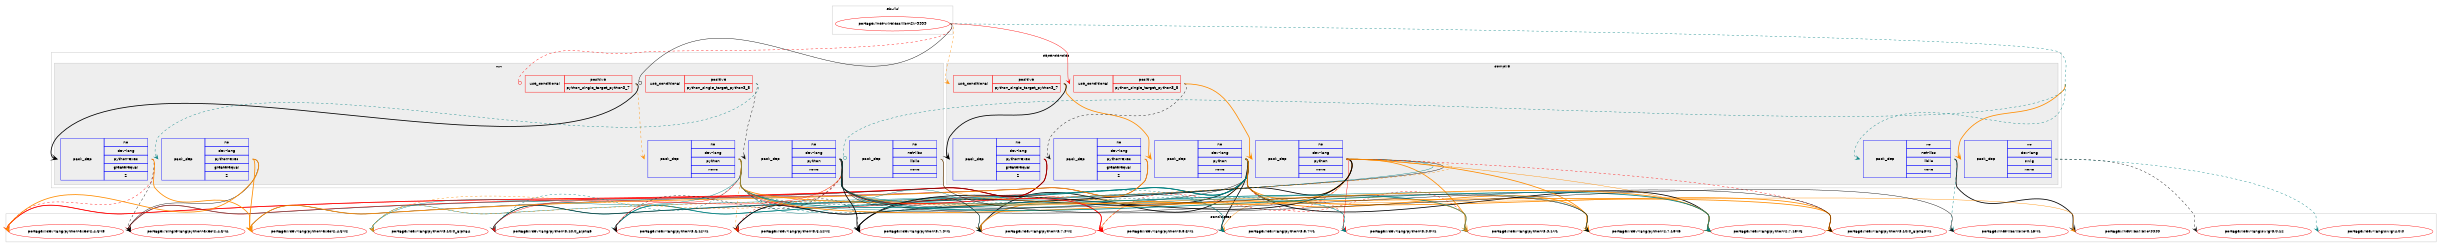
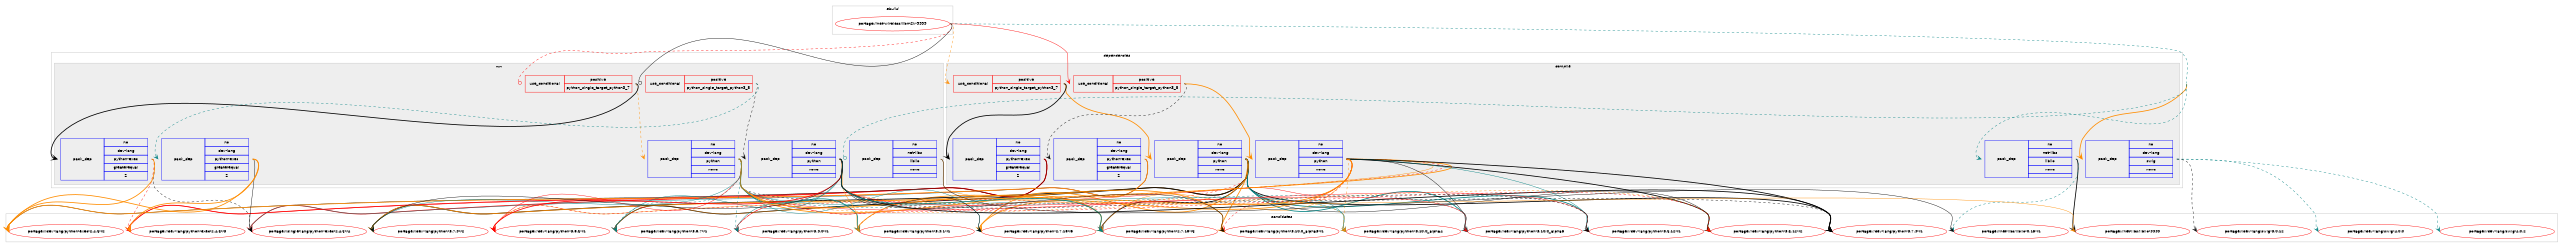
node "portage://dev-lang/swig-4.0.2": added
